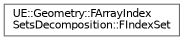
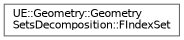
node "UE::Geometry::FArrayIndex SetsDecomposition::FIndexSet": label "UE::Geometry::FArrayIndex SetsDecomposition::FIndexSet" -> "UE::Geometry::Geometry SetsDecomposition::FIndexSet"
